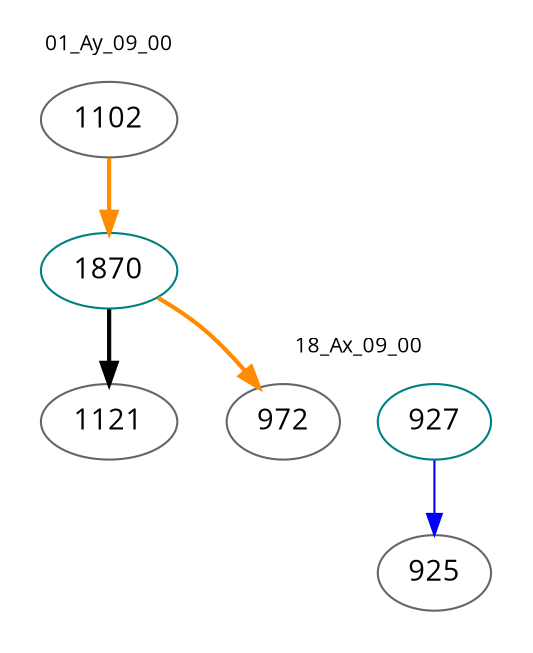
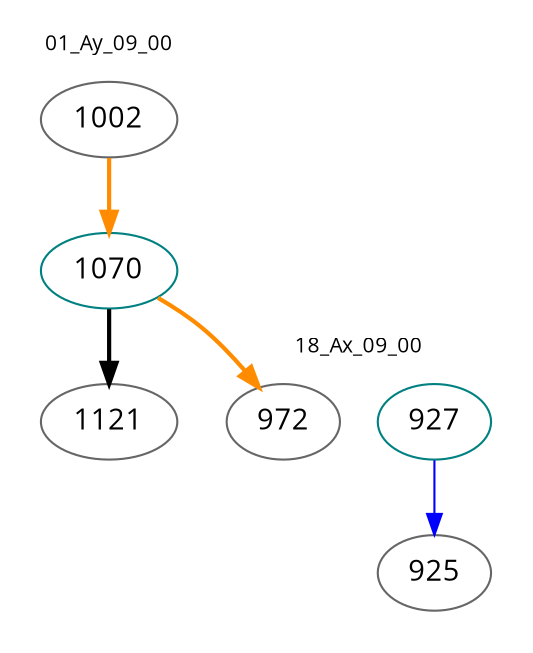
node "1102": label "1102" -> "1002"
node "1870": label "1870" -> "1070"
